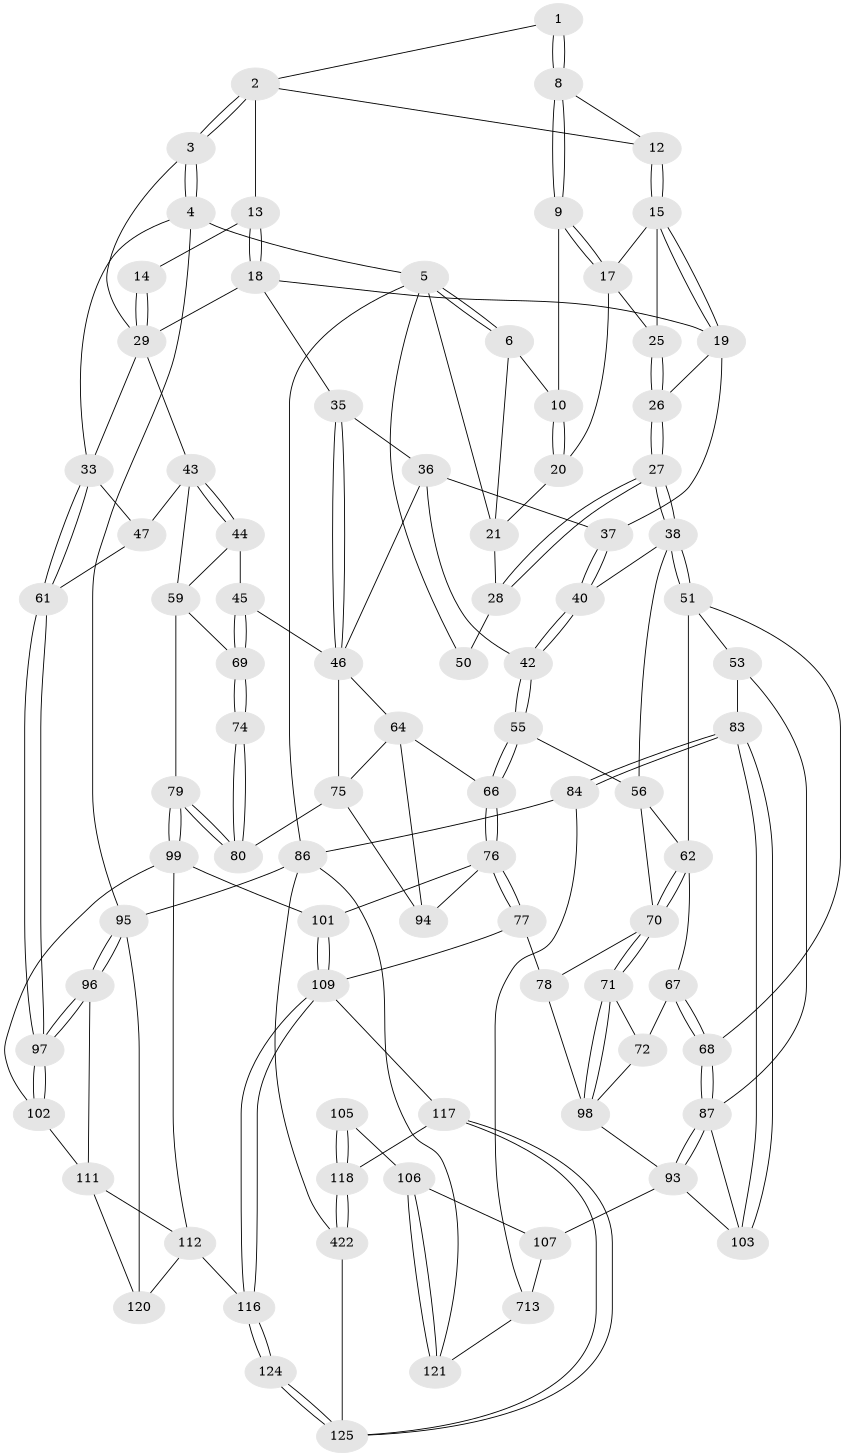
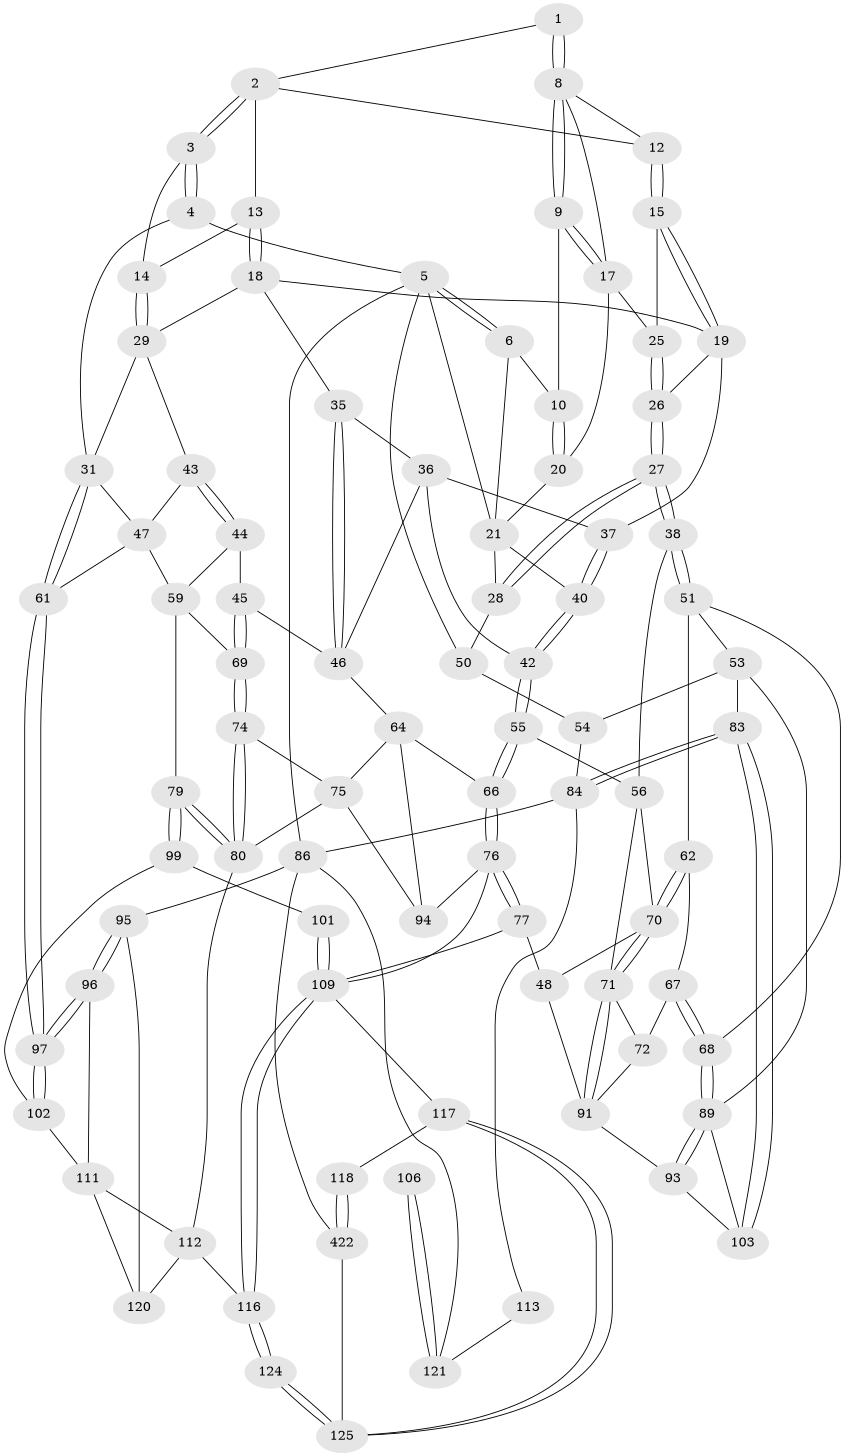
edge "3" -- "29": now "3" -- "14"
edge "15" -- "17": now "8" -- "17"
node "33": label "33" -> "31"
edge "43" -- "59": now "47" -- "59"
edge "4" -- "95": removed
edge "38" -- "40": now "21" -- "40"
edge "46" -- "75": now "74" -- "75"
node "54": added
edge "56" -- "62": now "56" -- "71"
edge "76" -- "101": now "76" -- "109"
node "78": label "78" -> "48"
edge "99" -- "112": now "80" -- "112"
node "105": removed
node "98": label "98" -> "91"
node "87": label "87" -> "89"
node "107": removed
node "713": label "713" -> "113"
